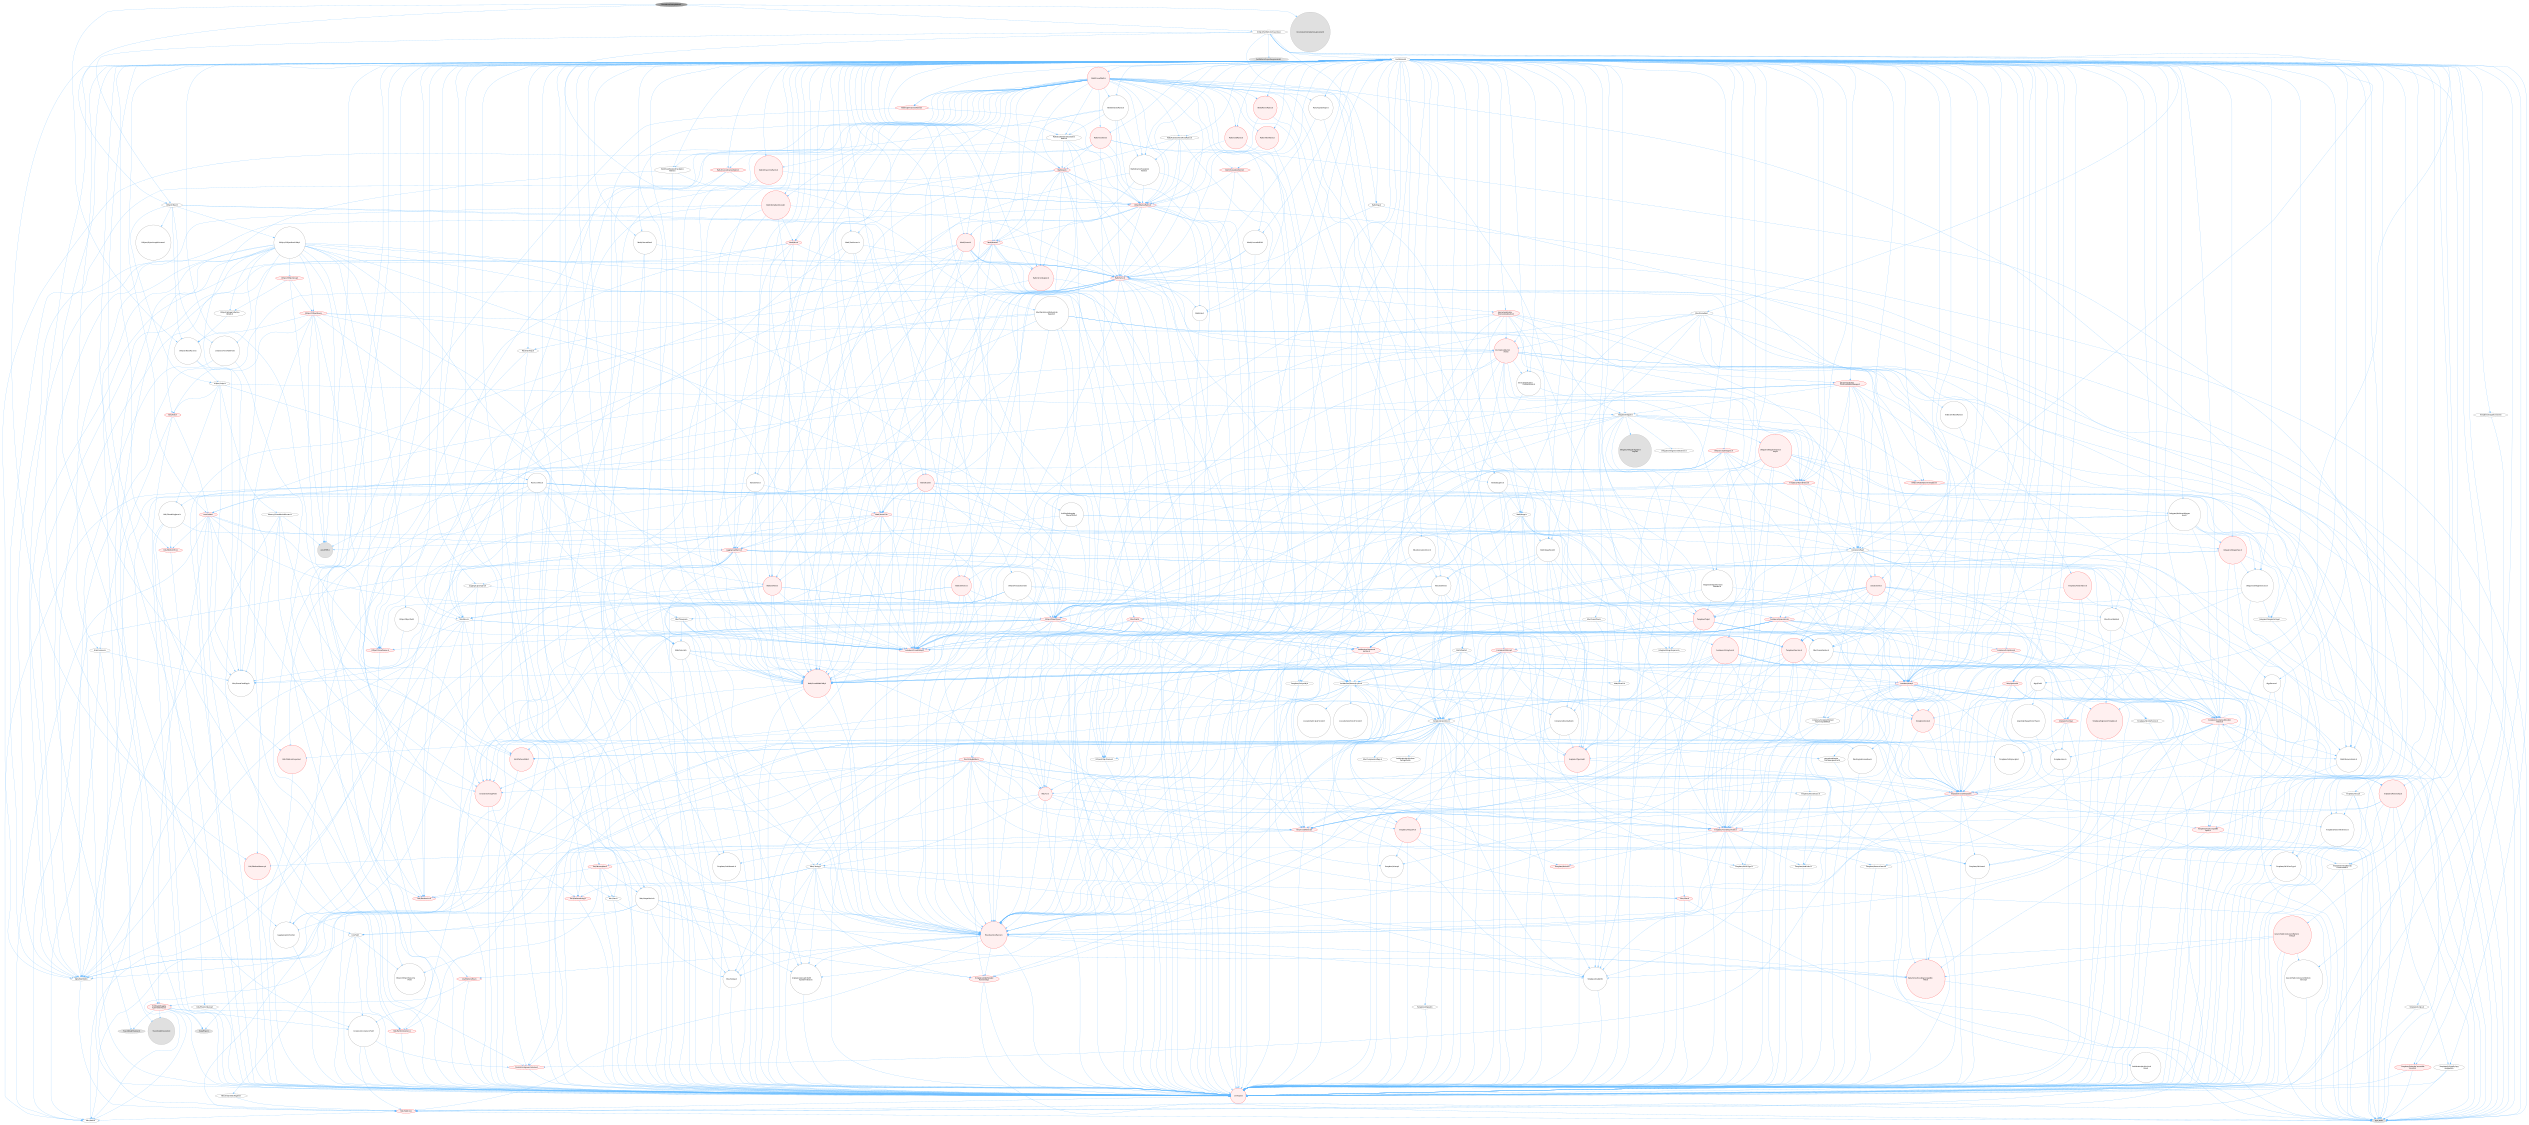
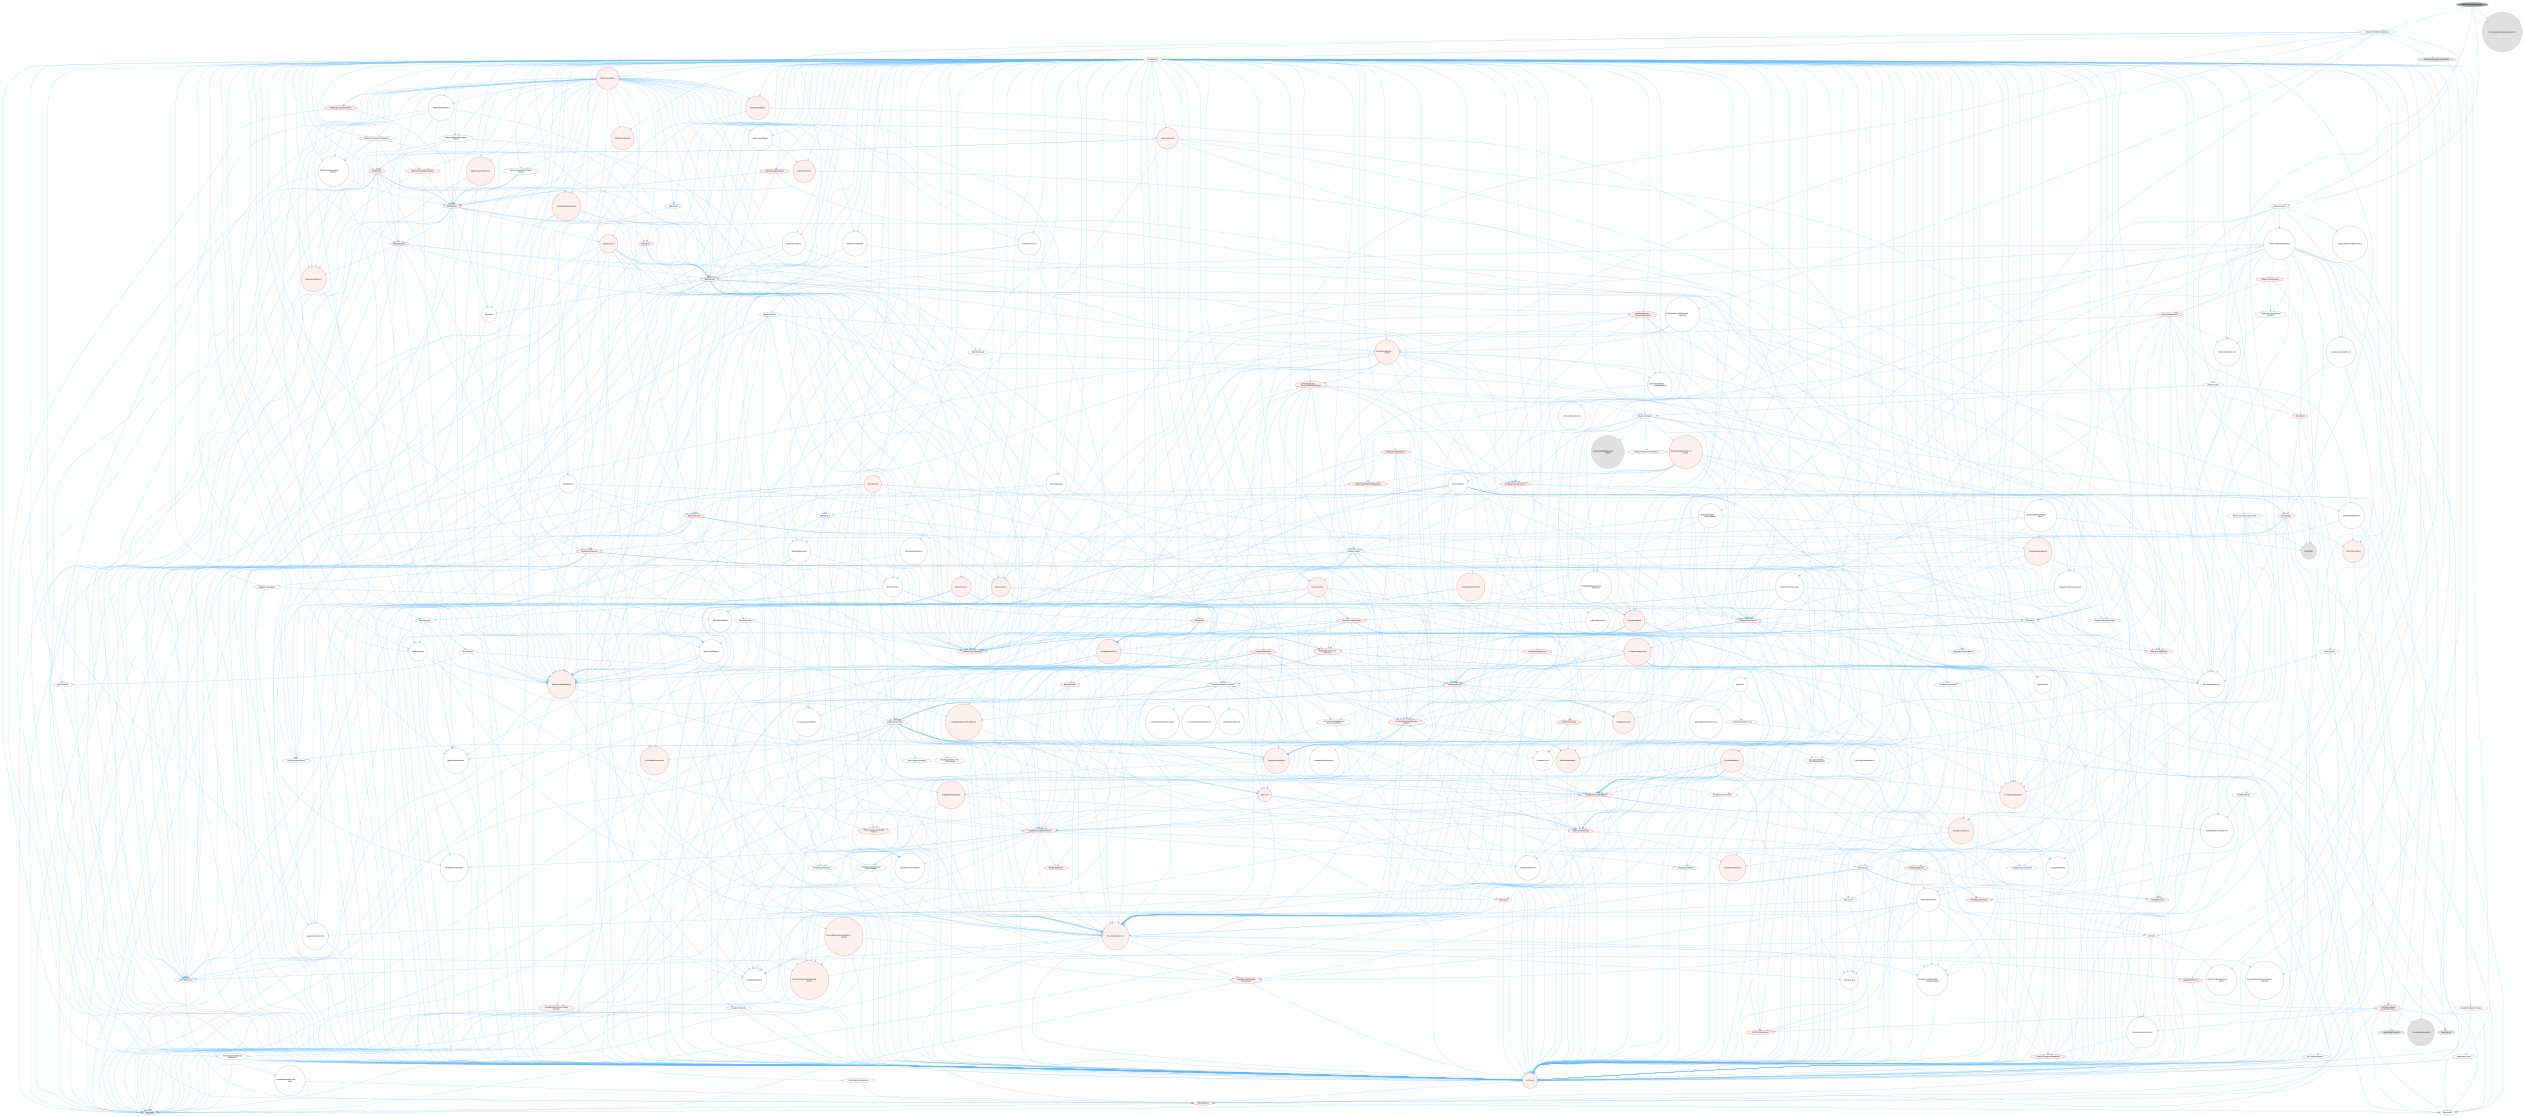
edge "Math/UnrealMath.h" -> "Math/ScaleMatrix.h": now "Math/CapsuleShape.h" -> "Math/ScaleMatrix.h"
node "UObjectMarks/Matrix.h": label "UObjectMarks/Matrix.h" -> "Math/Matrix.h"
node "HAL/PlatformTLS.h": shape ellipse -> circle
node "Templates/IsAbstract.h": added
node "Misc/StringBuilder.h": shape ellipse -> circle
edge "HAL/MemoryBase.h" -> "UObject/UObjectHierarchy Fwd.h": now "HAL/MemoryBase.h" -> "HAL/PlatformAtomics.h"
